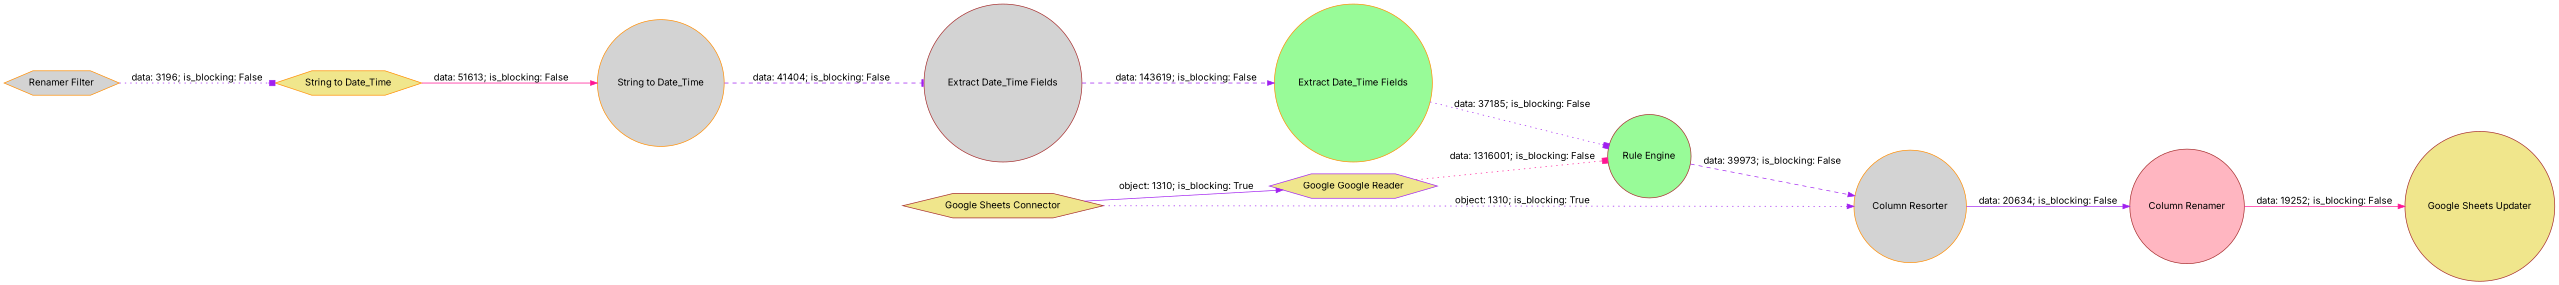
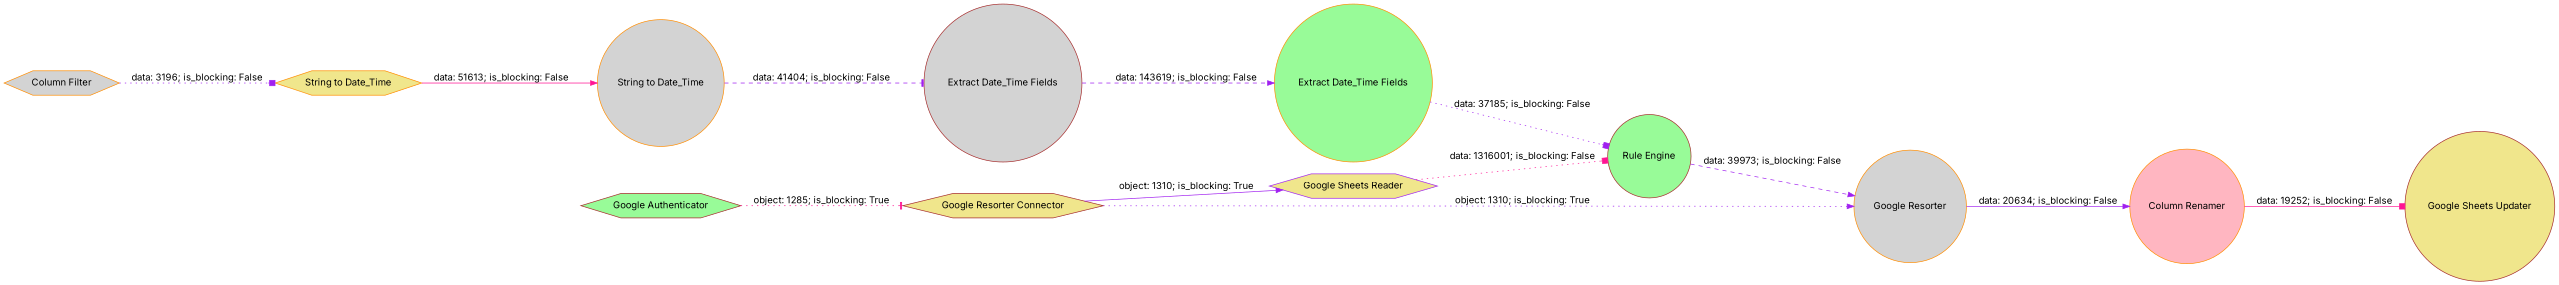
node "Renamer Filter": label "Renamer Filter" -> "Column Filter"
node "Google Google Reader": label "Google Google Reader" -> "Google Sheets Reader"
node "Google Authenticator": added
node "Google Sheets Connector": label "Google Sheets Connector" -> "Google Resorter Connector"
node "Column Resorter": label "Column Resorter" -> "Google Resorter"
node "Column Renamer": color brown -> darkorange
edge "Column Renamer" -> "Google Sheets Updater": arrowhead normal -> box
